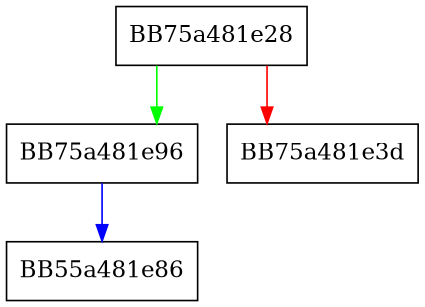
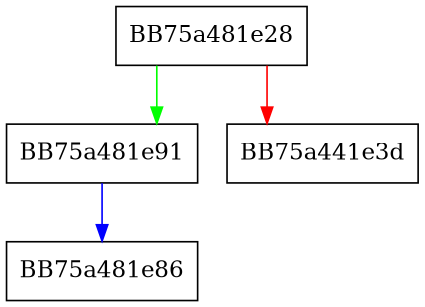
node "BB75a481e96": label "BB75a481e96" -> "BB75a481e91"
node "BB75a481e3d": label "BB75a481e3d" -> "BB75a441e3d"
node "BB55a481e86": label "BB55a481e86" -> "BB75a481e86"
